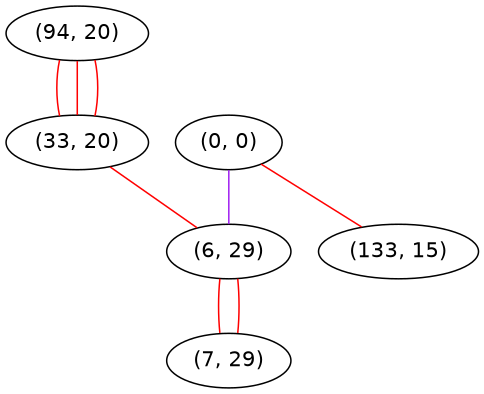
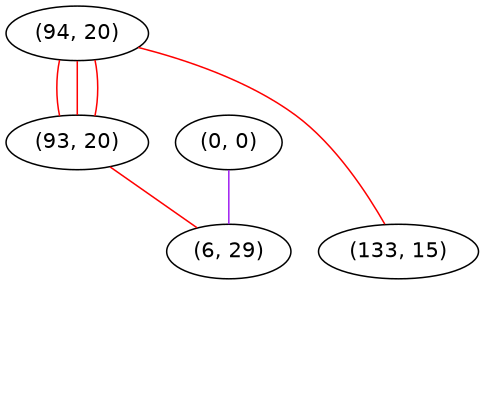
node "(33, 20)": label "(33, 20)" -> "(93, 20)"
edge "(0, 0)" -- "(133, 15)": now "(94, 20)" -- "(133, 15)"
node "(7, 29)": removed
